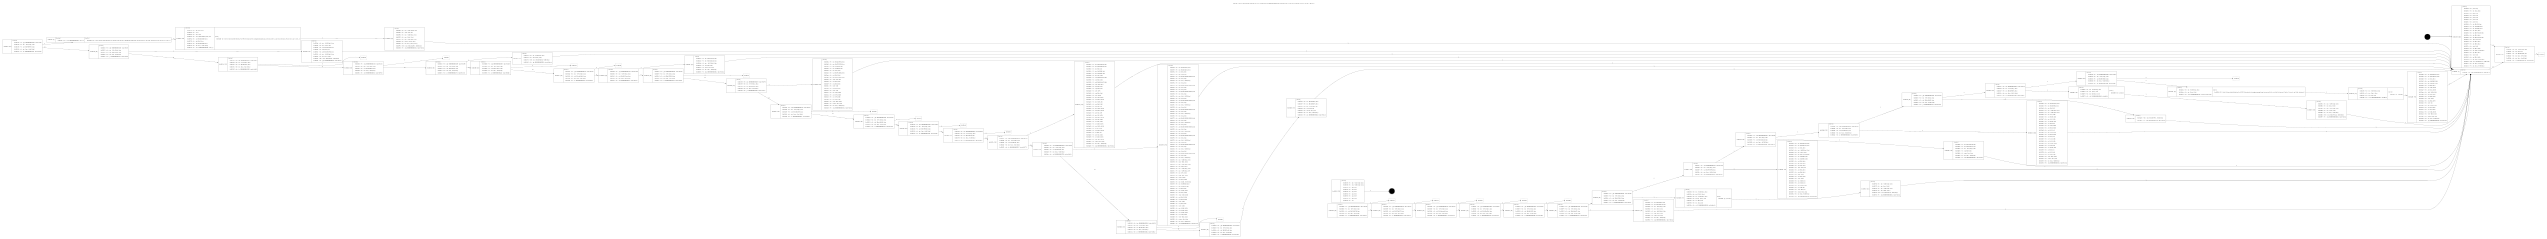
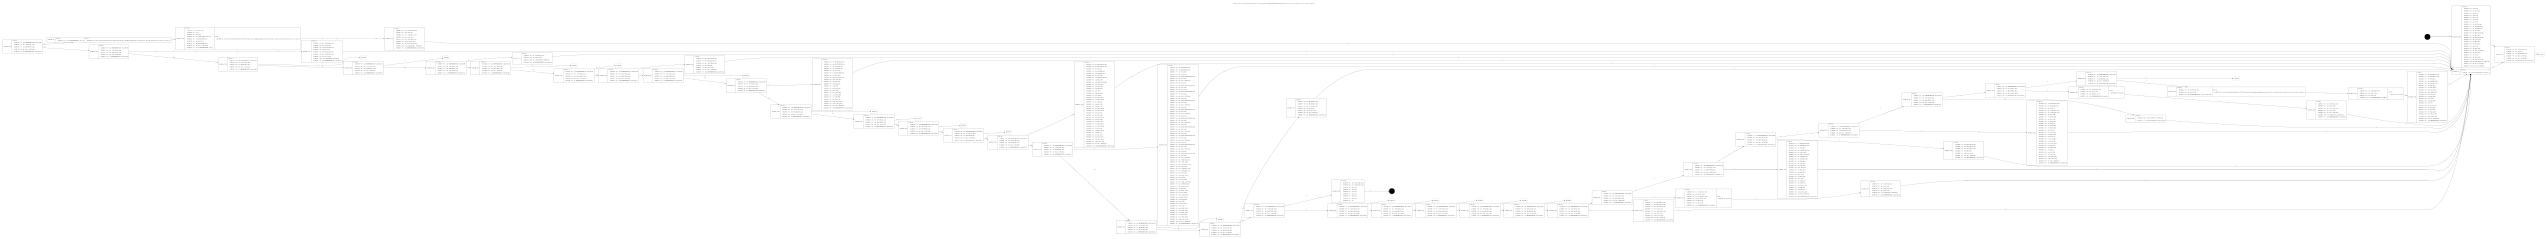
node "0x4014ec [28]": added
